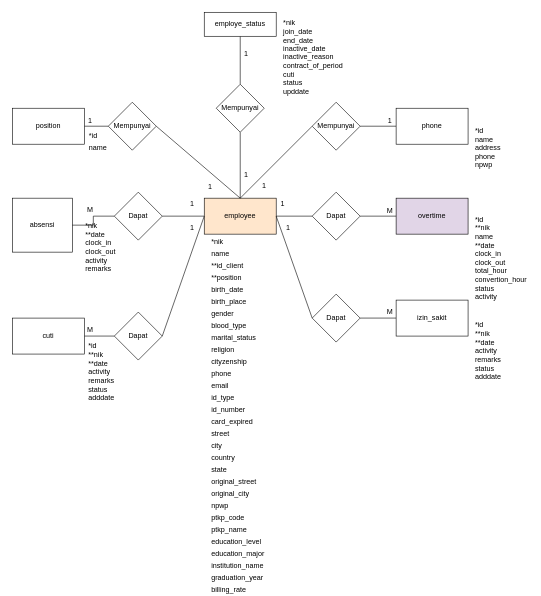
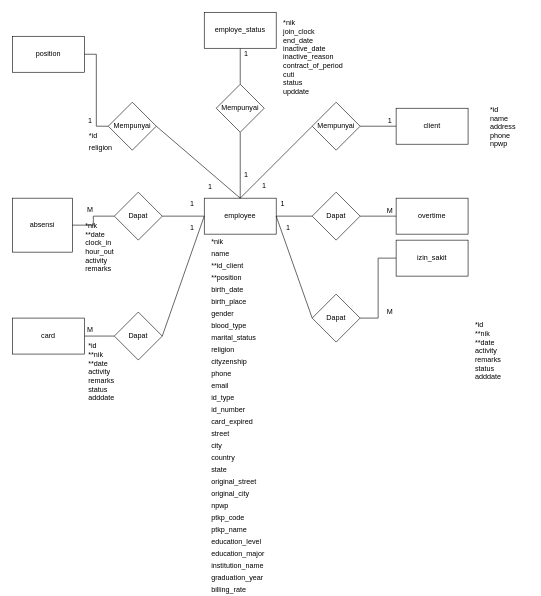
node "employe_status": size 72x24 -> 72x36
node "*nik join_date end_date inactive_date inactive_reason contract_of_period cuti status upddate": label "*nik join_date end_date inactive_date inactive_reason contract_of_period cuti status upddate" -> "*nik join_clock end_date inactive_date inactive_reason contract_of_period cuti status upddate"
node "position": moved (48, 126) -> (48, 54)
node "phone": label "phone" -> "client"
node "*id name": label "*id name" -> "*id religion"
node "*id name address phone npwp": moved (486, 148) -> (501, 127)
node "employee": fillcolor #ffe6cc -> #ffffff
node "overtime": fillcolor #e1d5e7 -> #ffffff
node "*nik **date clock_in clock_out activity remarks": label "*nik **date clock_in clock_out activity remarks" -> "*nik **date clock_in hour_out activity remarks"
node "*id **nik name **date clock_in clock_out total_hour convertion_hour status activity": removed
node "izin_sakit": moved (432, 318) -> (432, 258)
node "cuti": label "cuti" -> "card"
